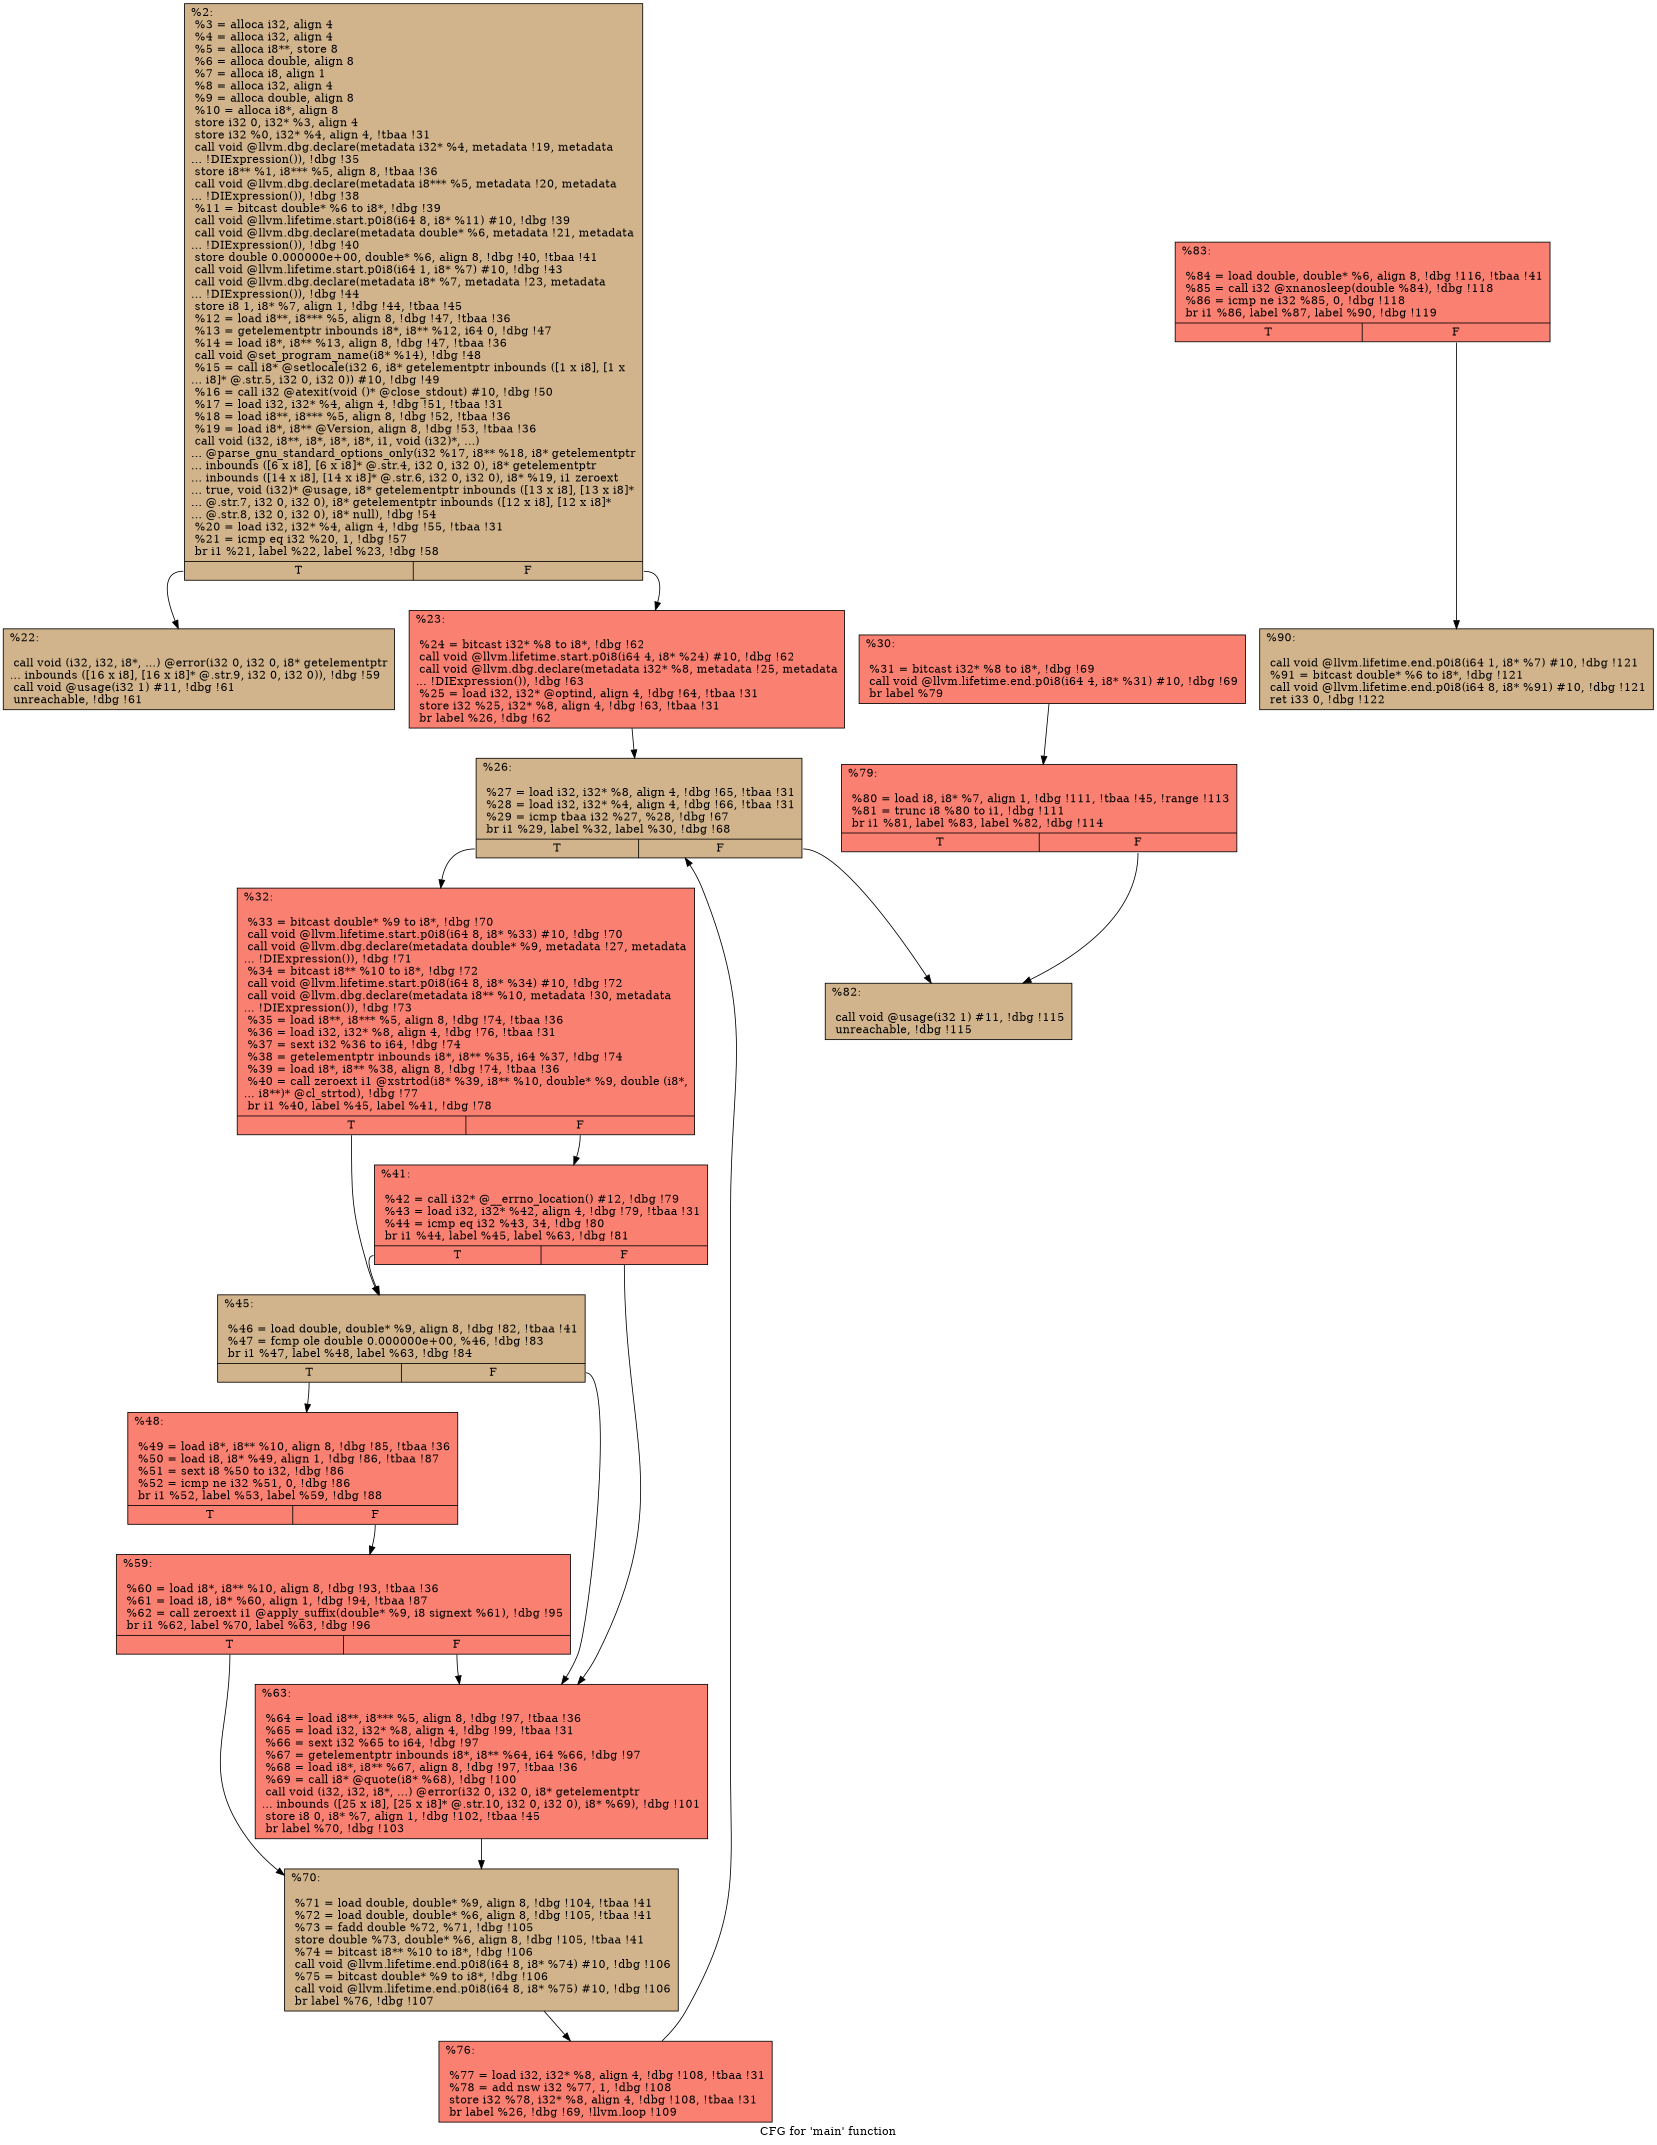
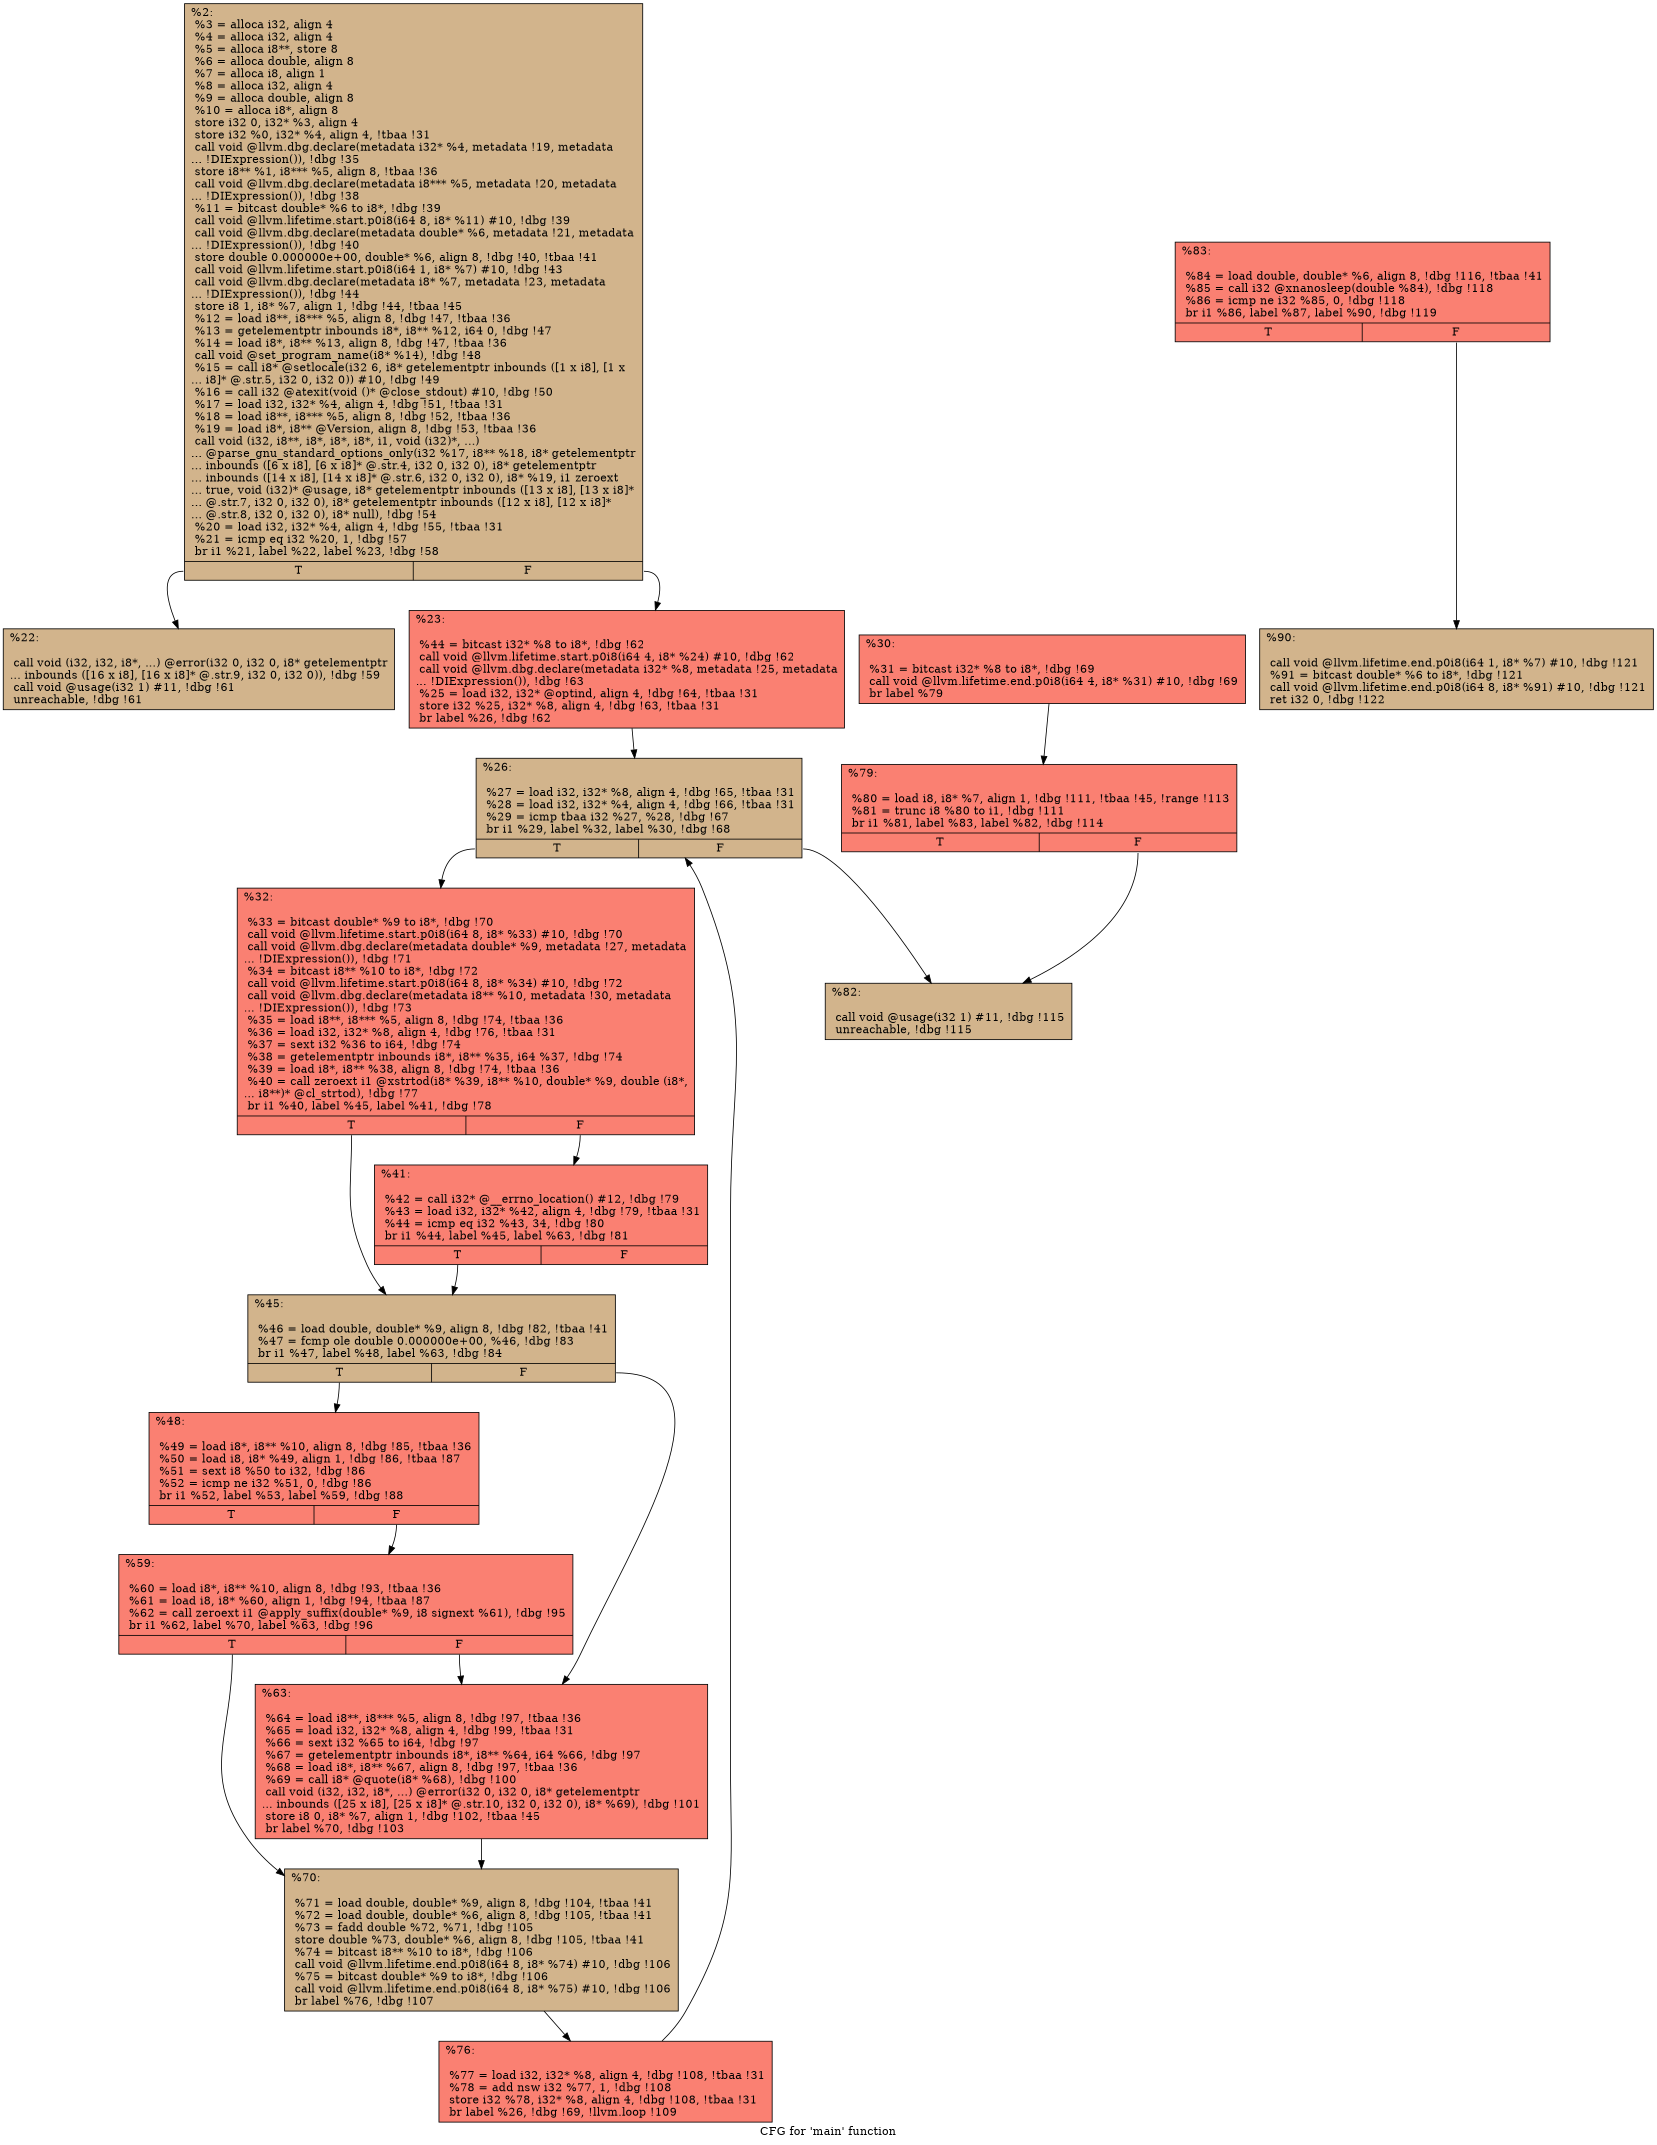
node "%23:": text "%24 = bitcast i32* %8 to i8*, !dbg !62" -> "%44 = bitcast i32* %8 to i8*, !dbg !62"
node "%90:": text "ret i33 0, !dbg !122" -> "ret i32 0, !dbg !122"
edge "%41:" -> "%63:": removed
